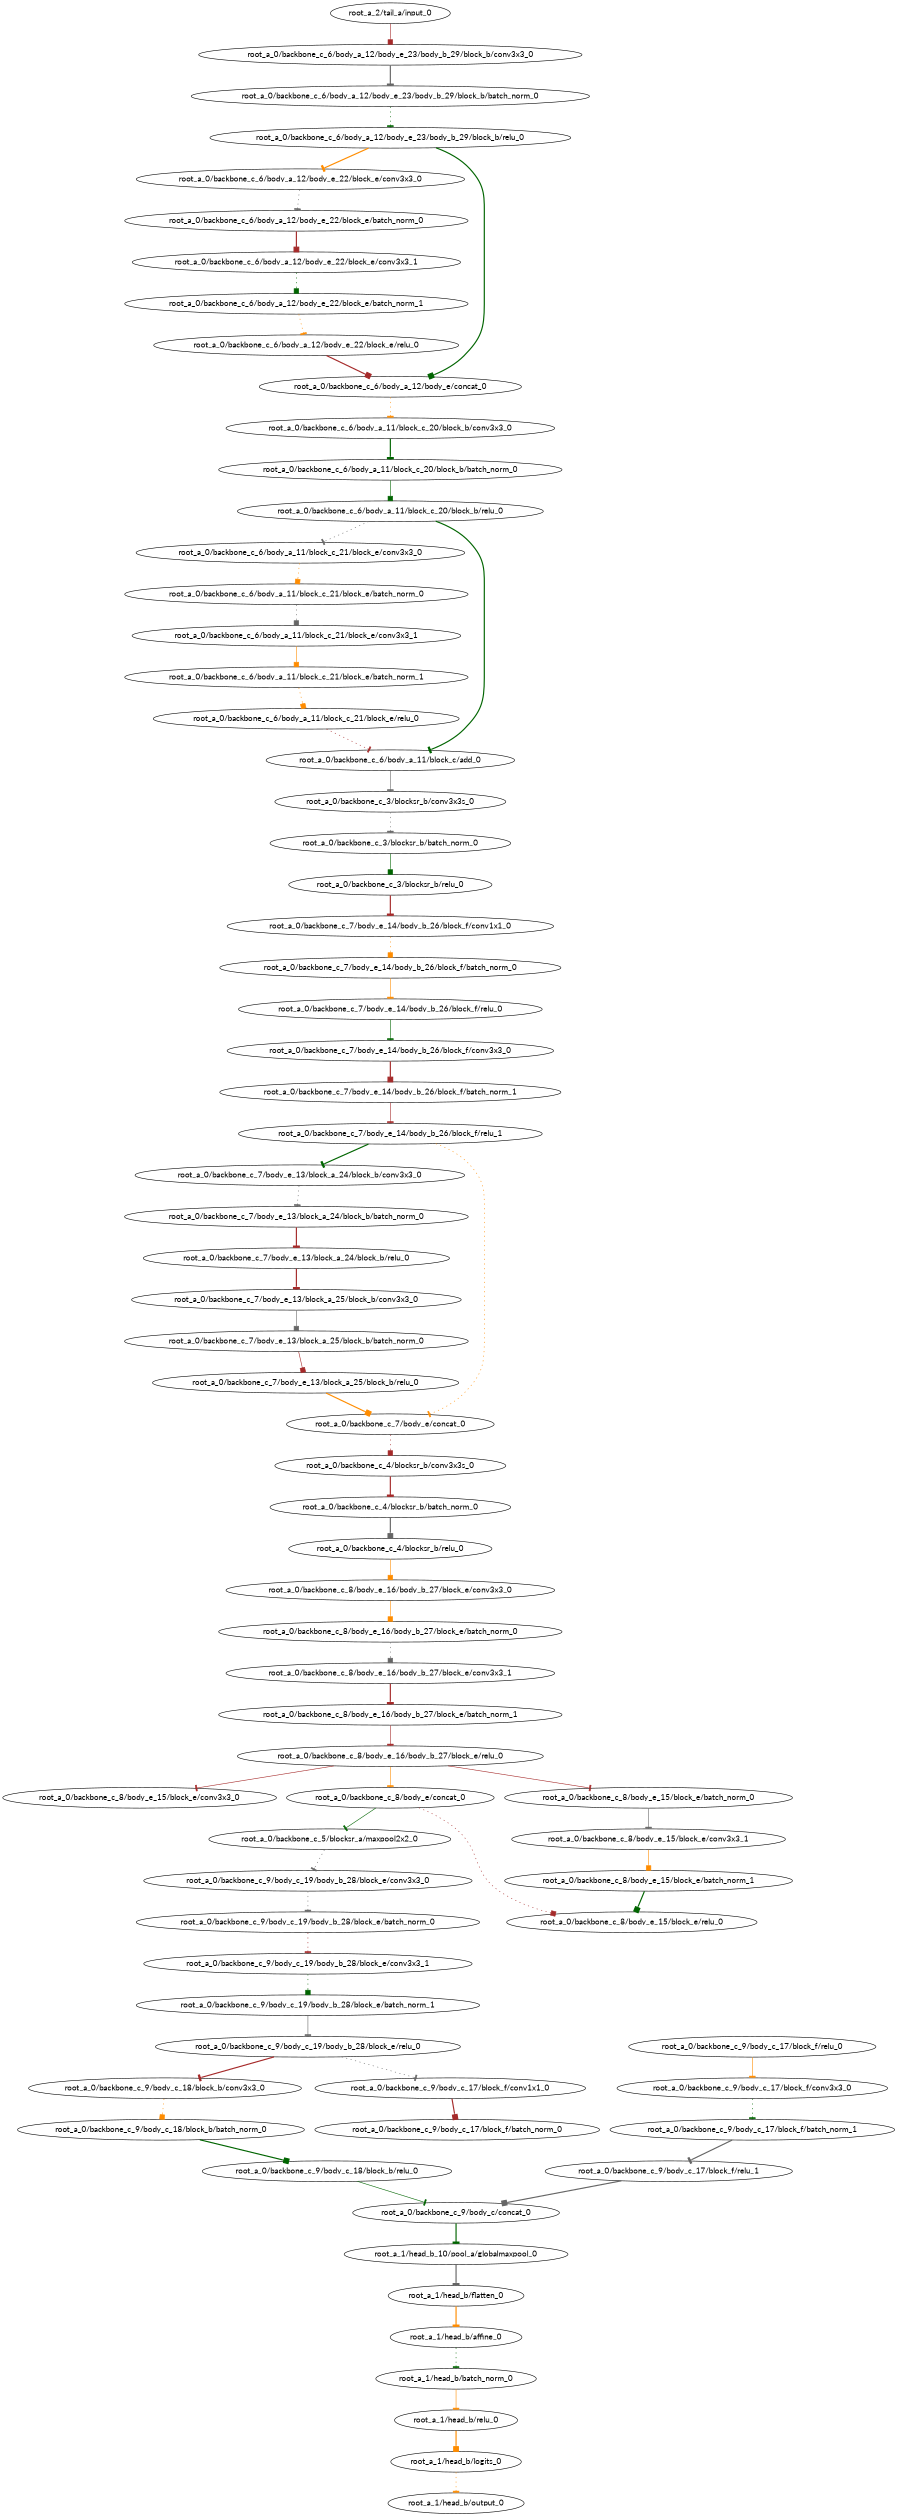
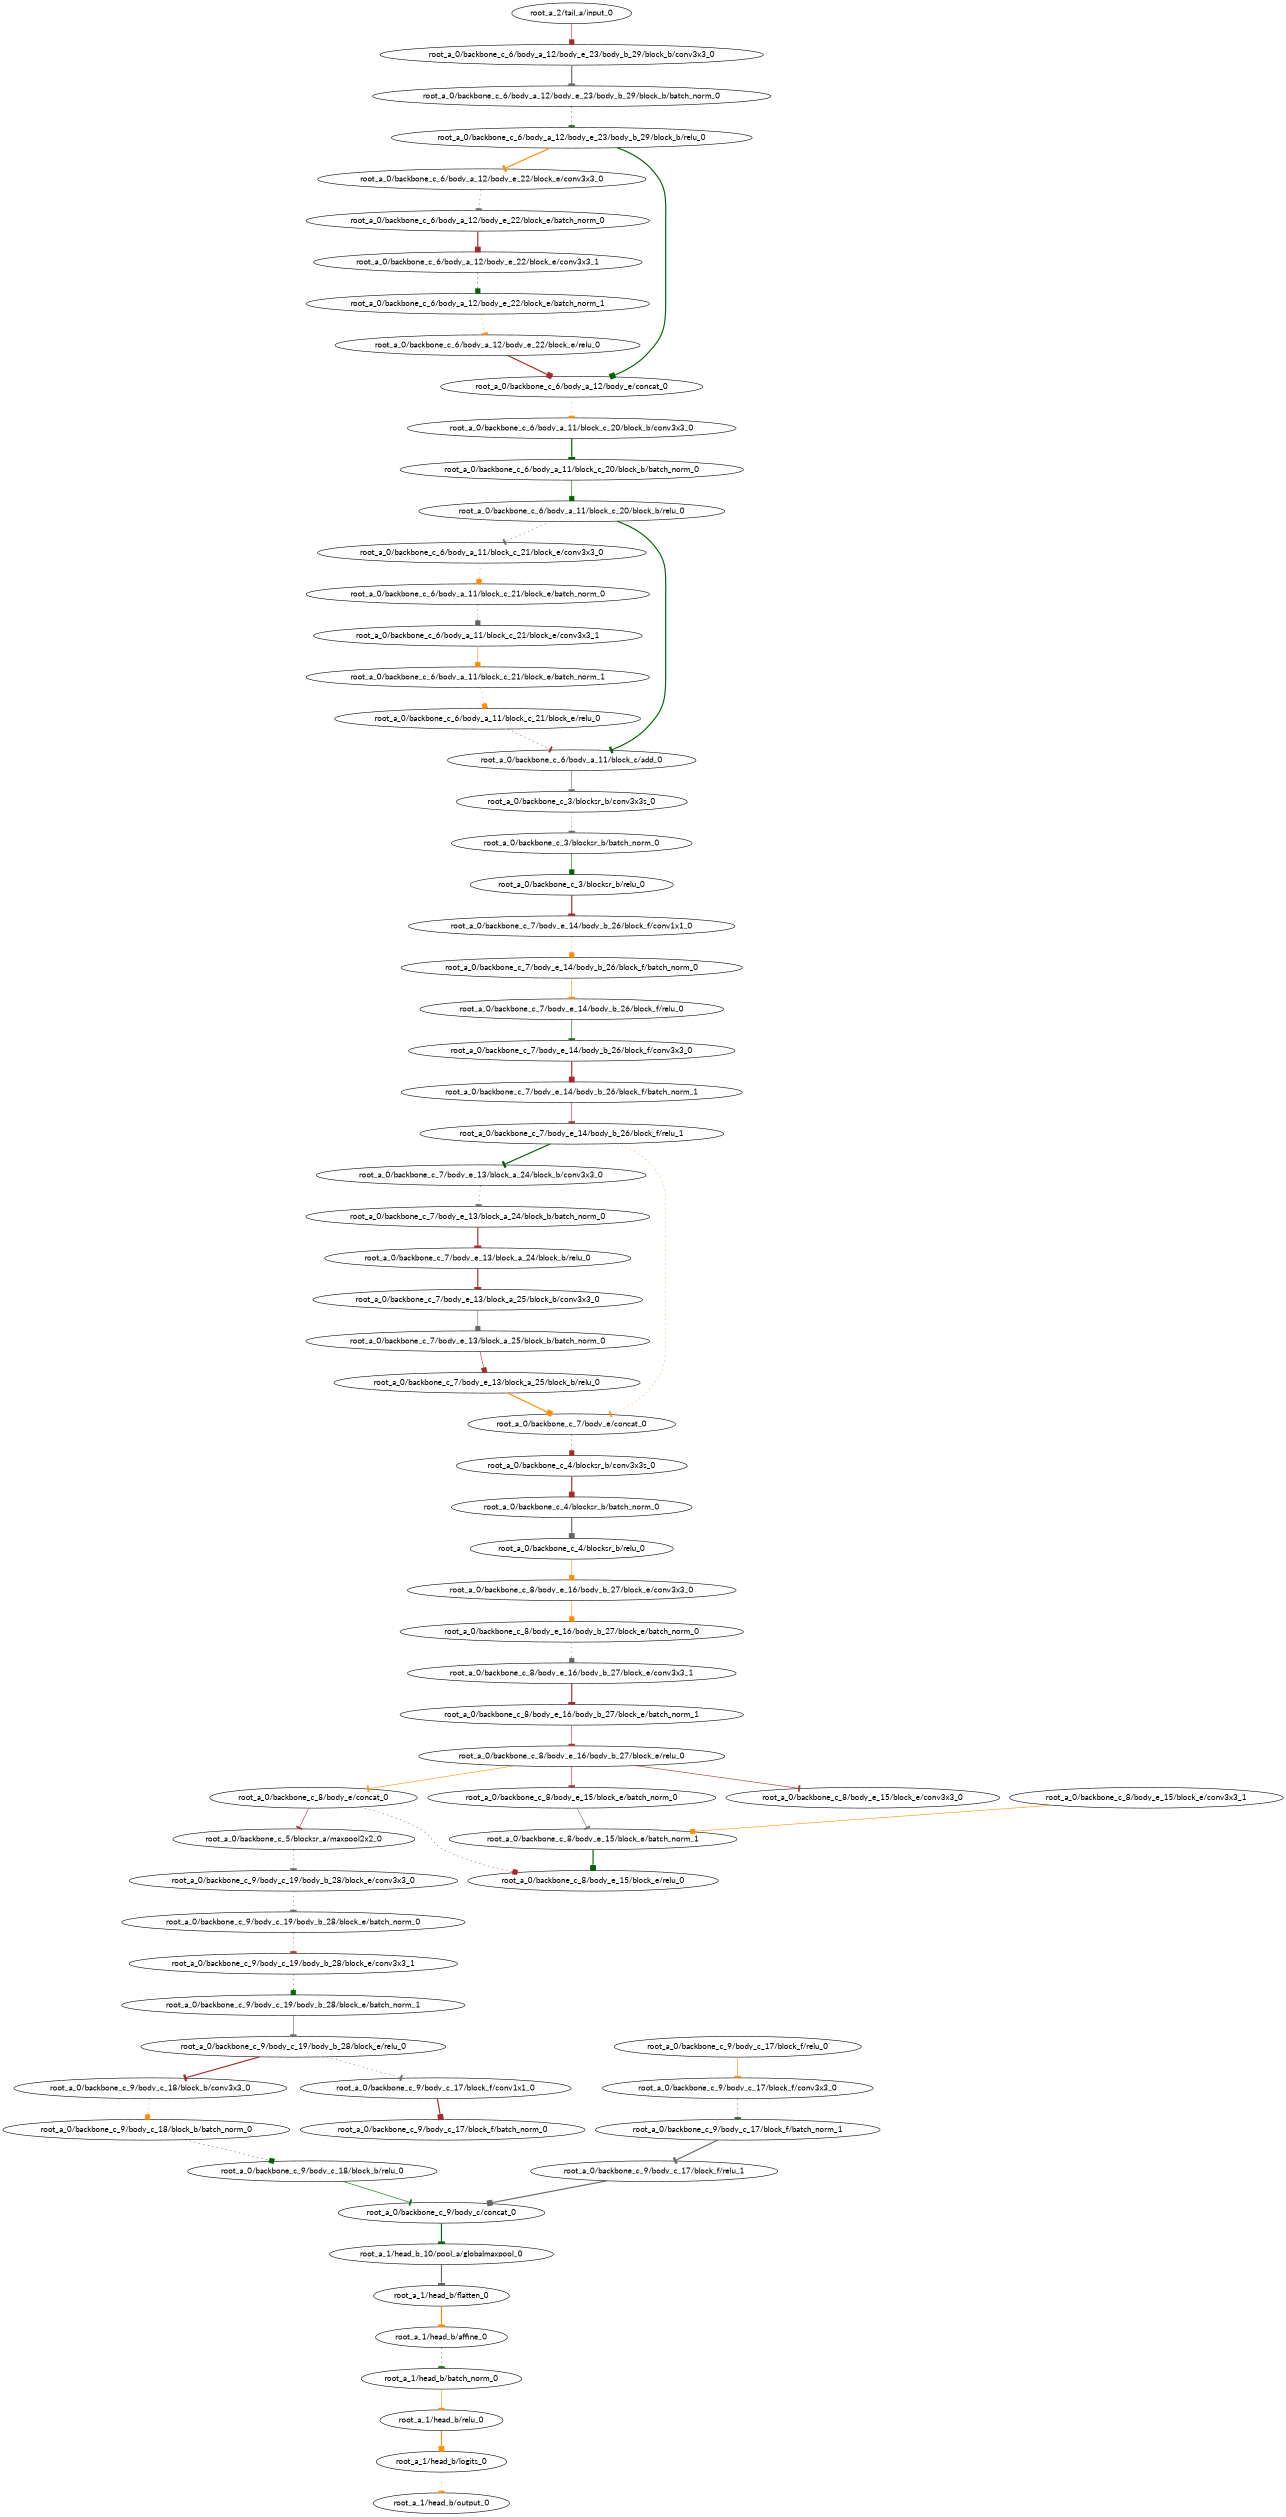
edge "root_a_0/backbone_c_4/blocksr_b/conv3x3s_0" -> "root_a_0/backbone_c_4/blocksr_b/batch_norm_0": arrowhead tee -> box
edge "root_a_0/backbone_c_8/body_e_15/block_e/batch_norm_0" -> "root_a_0/backbone_c_8/body_e_15/block_e/conv3x3_1": now "root_a_0/backbone_c_8/body_e_15/block_e/batch_norm_0" -> "root_a_0/backbone_c_8/body_e_15/block_e/batch_norm_1"
edge "root_a_0/backbone_c_8/body_e/concat_0" -> "root_a_0/backbone_c_5/blocksr_a/maxpool2x2_0": color darkgreen -> brown
edge "root_a_0/backbone_c_9/body_c_18/block_b/batch_norm_0" -> "root_a_0/backbone_c_9/body_c_18/block_b/relu_0": style bold -> dotted
